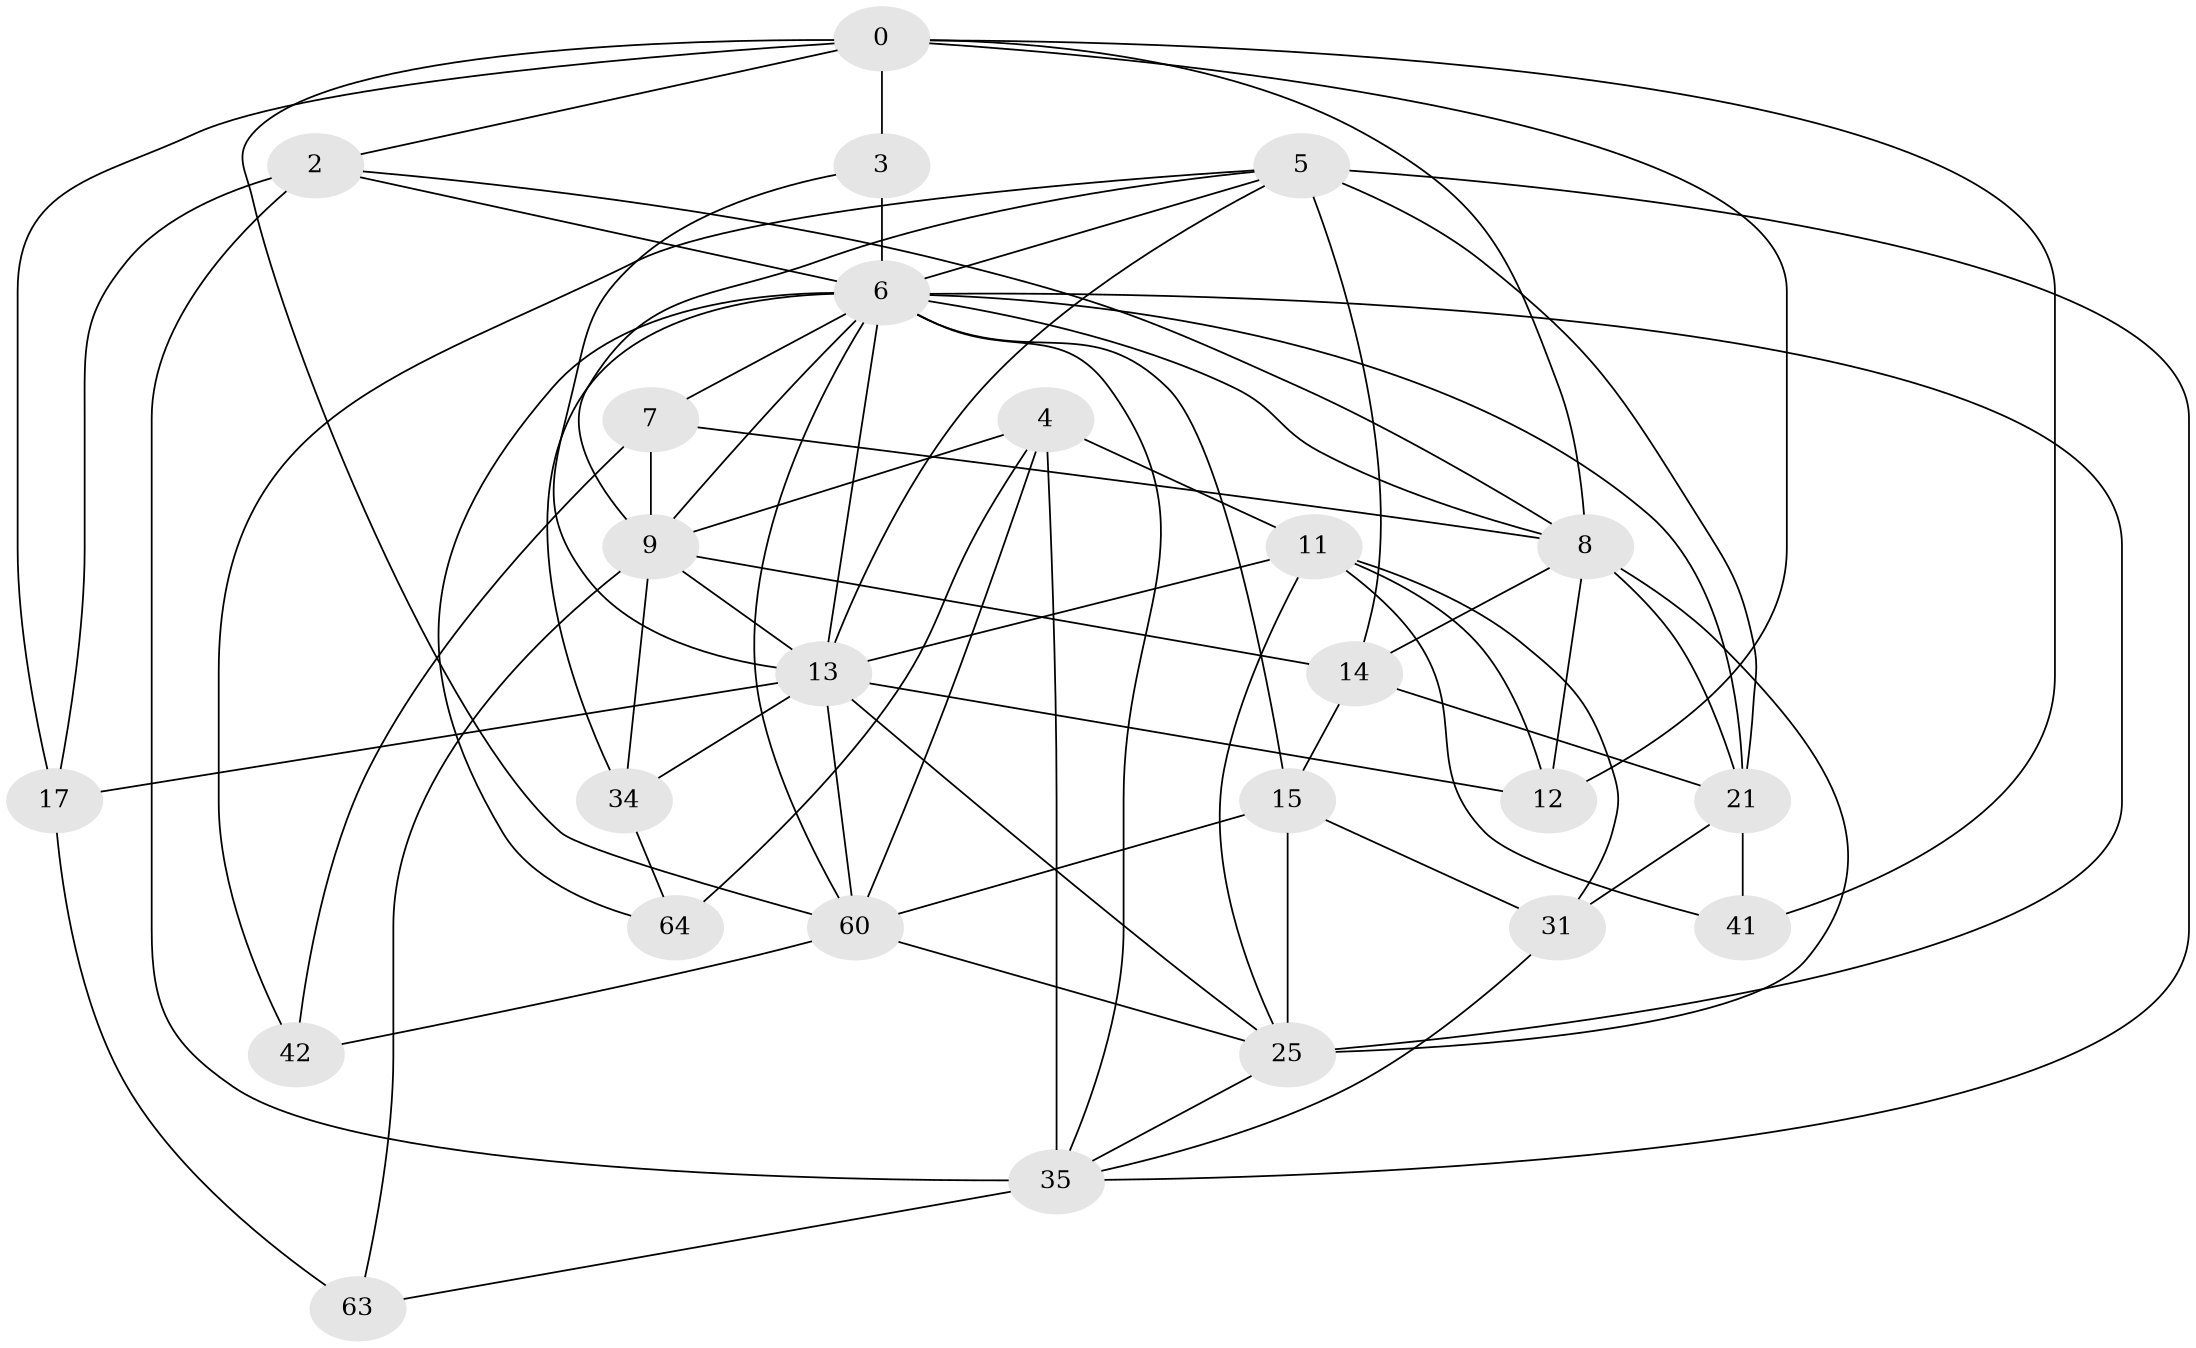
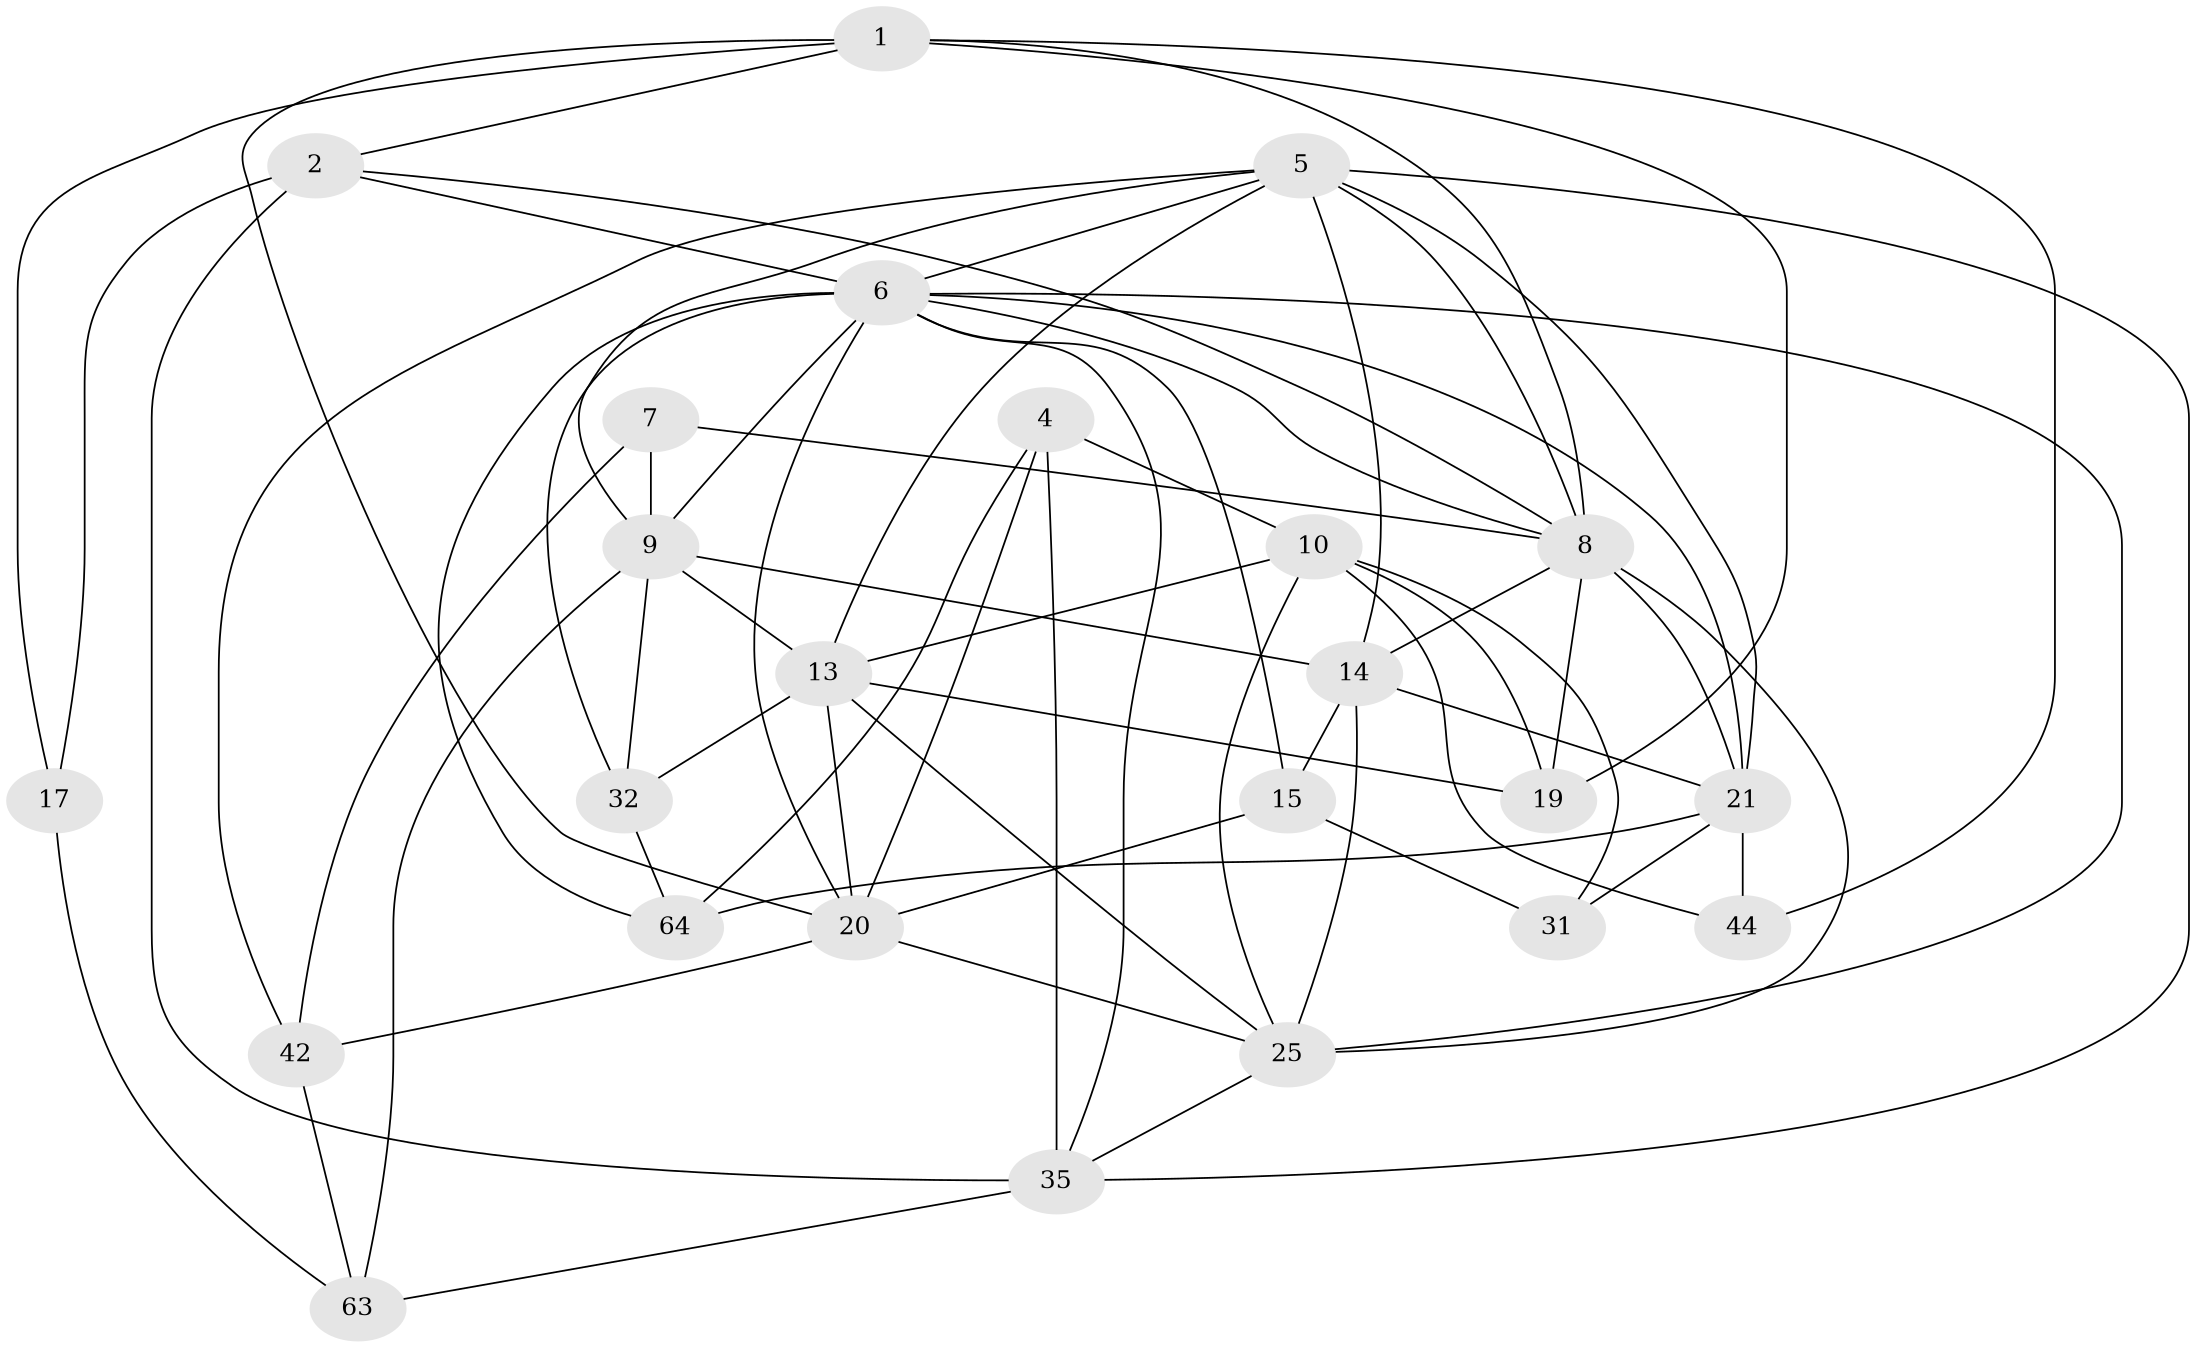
node "0": label "0" -> "1"
node "3": removed
edge "5" -- "8": added
edge "6" -- "7": removed
edge "6" -- "13": removed
edge "4" -- "9": removed
node "11": label "11" -> "10"
edge "13" -- "17": removed
node "34": label "34" -> "32"
node "12": label "12" -> "19"
edge "21" -- "64": added
node "60": label "60" -> "20"
edge "15" -- "25": now "14" -- "25"
node "41": label "41" -> "44"
edge "31" -- "35": removed
edge "42" -- "63": added
